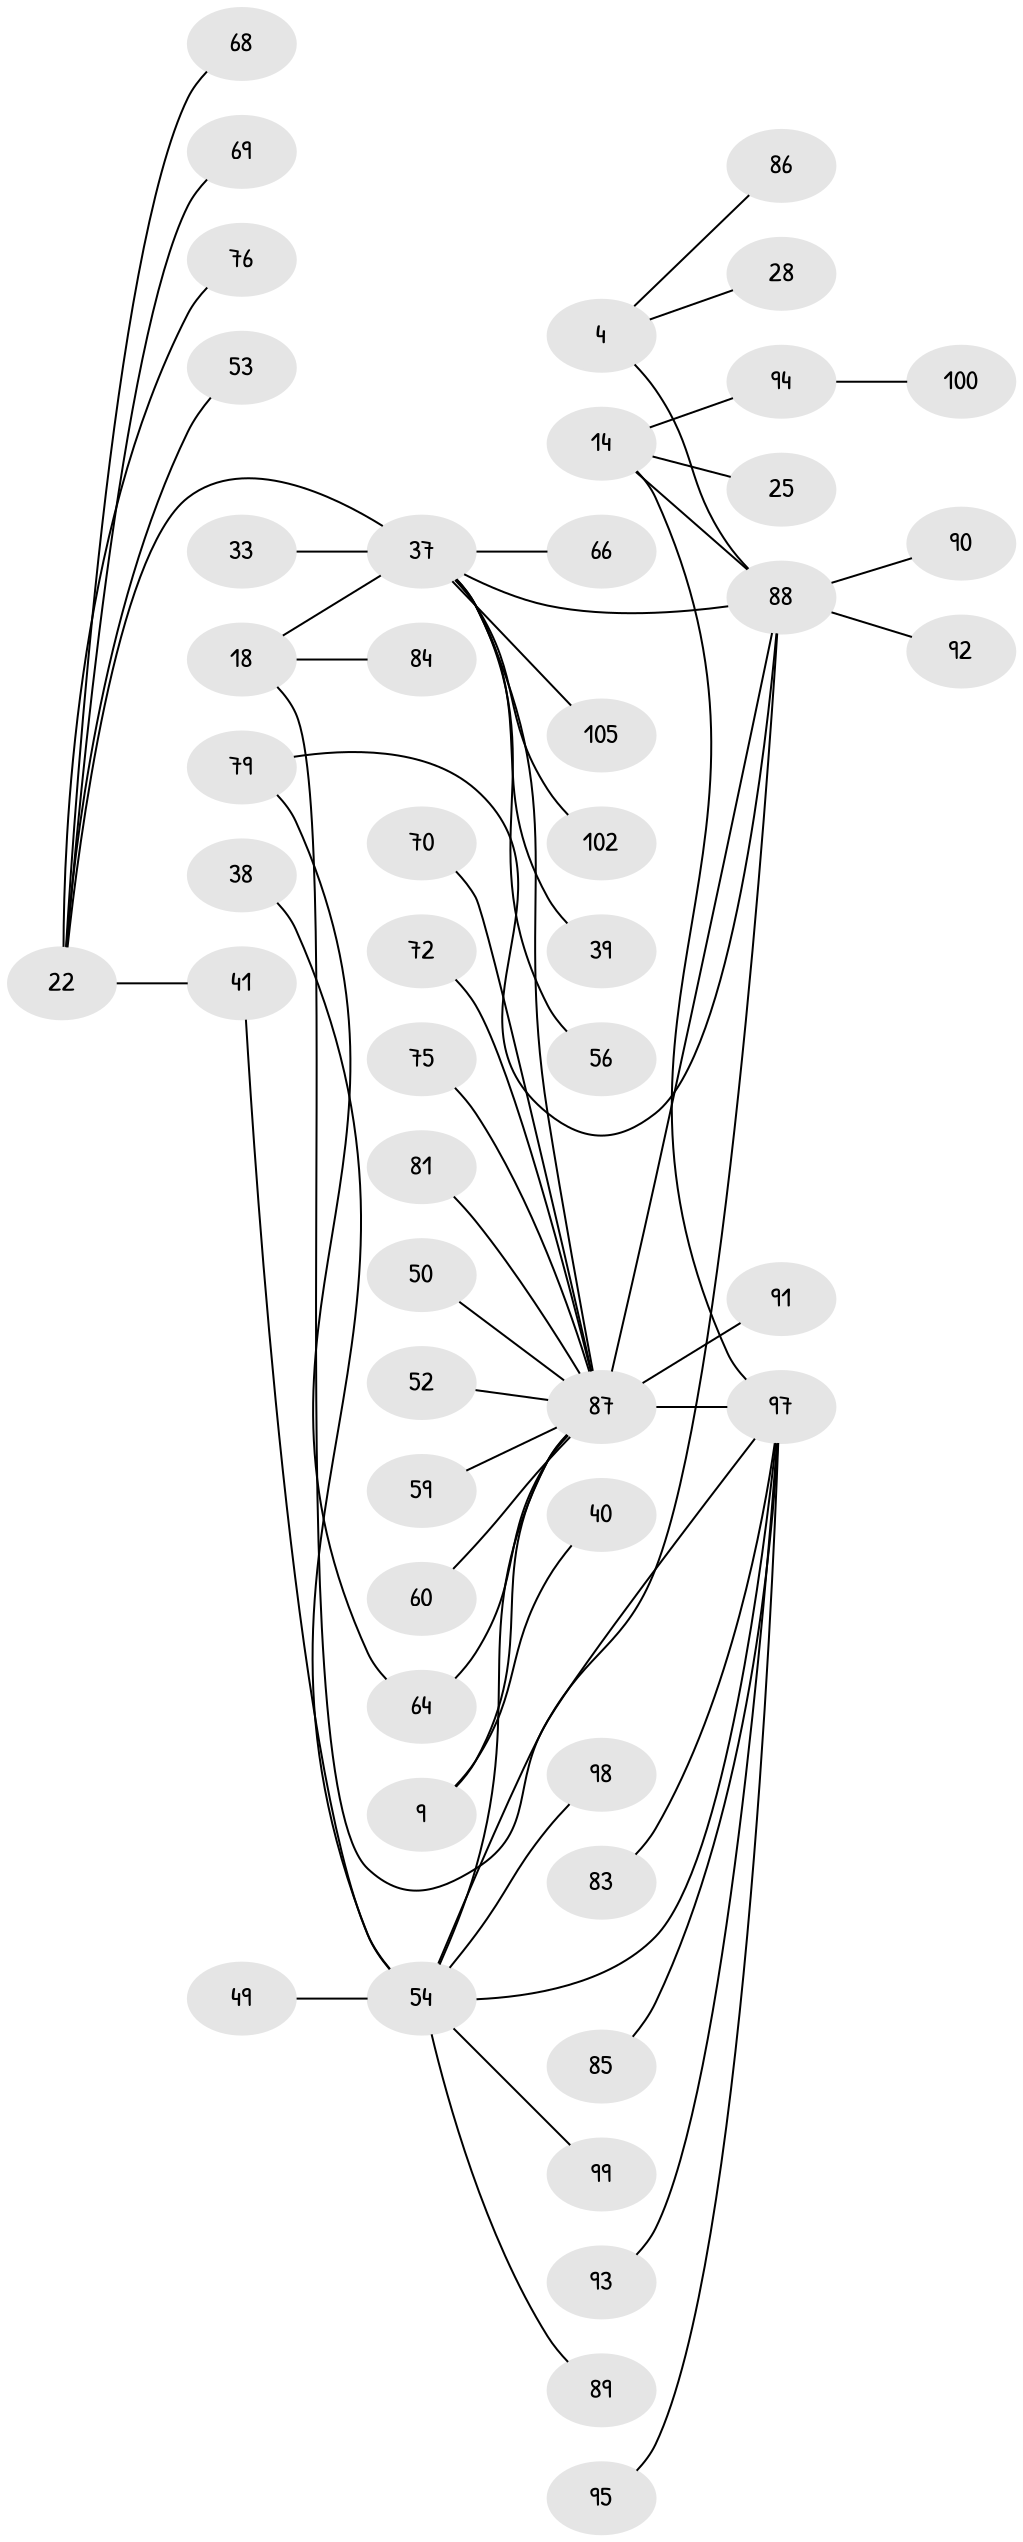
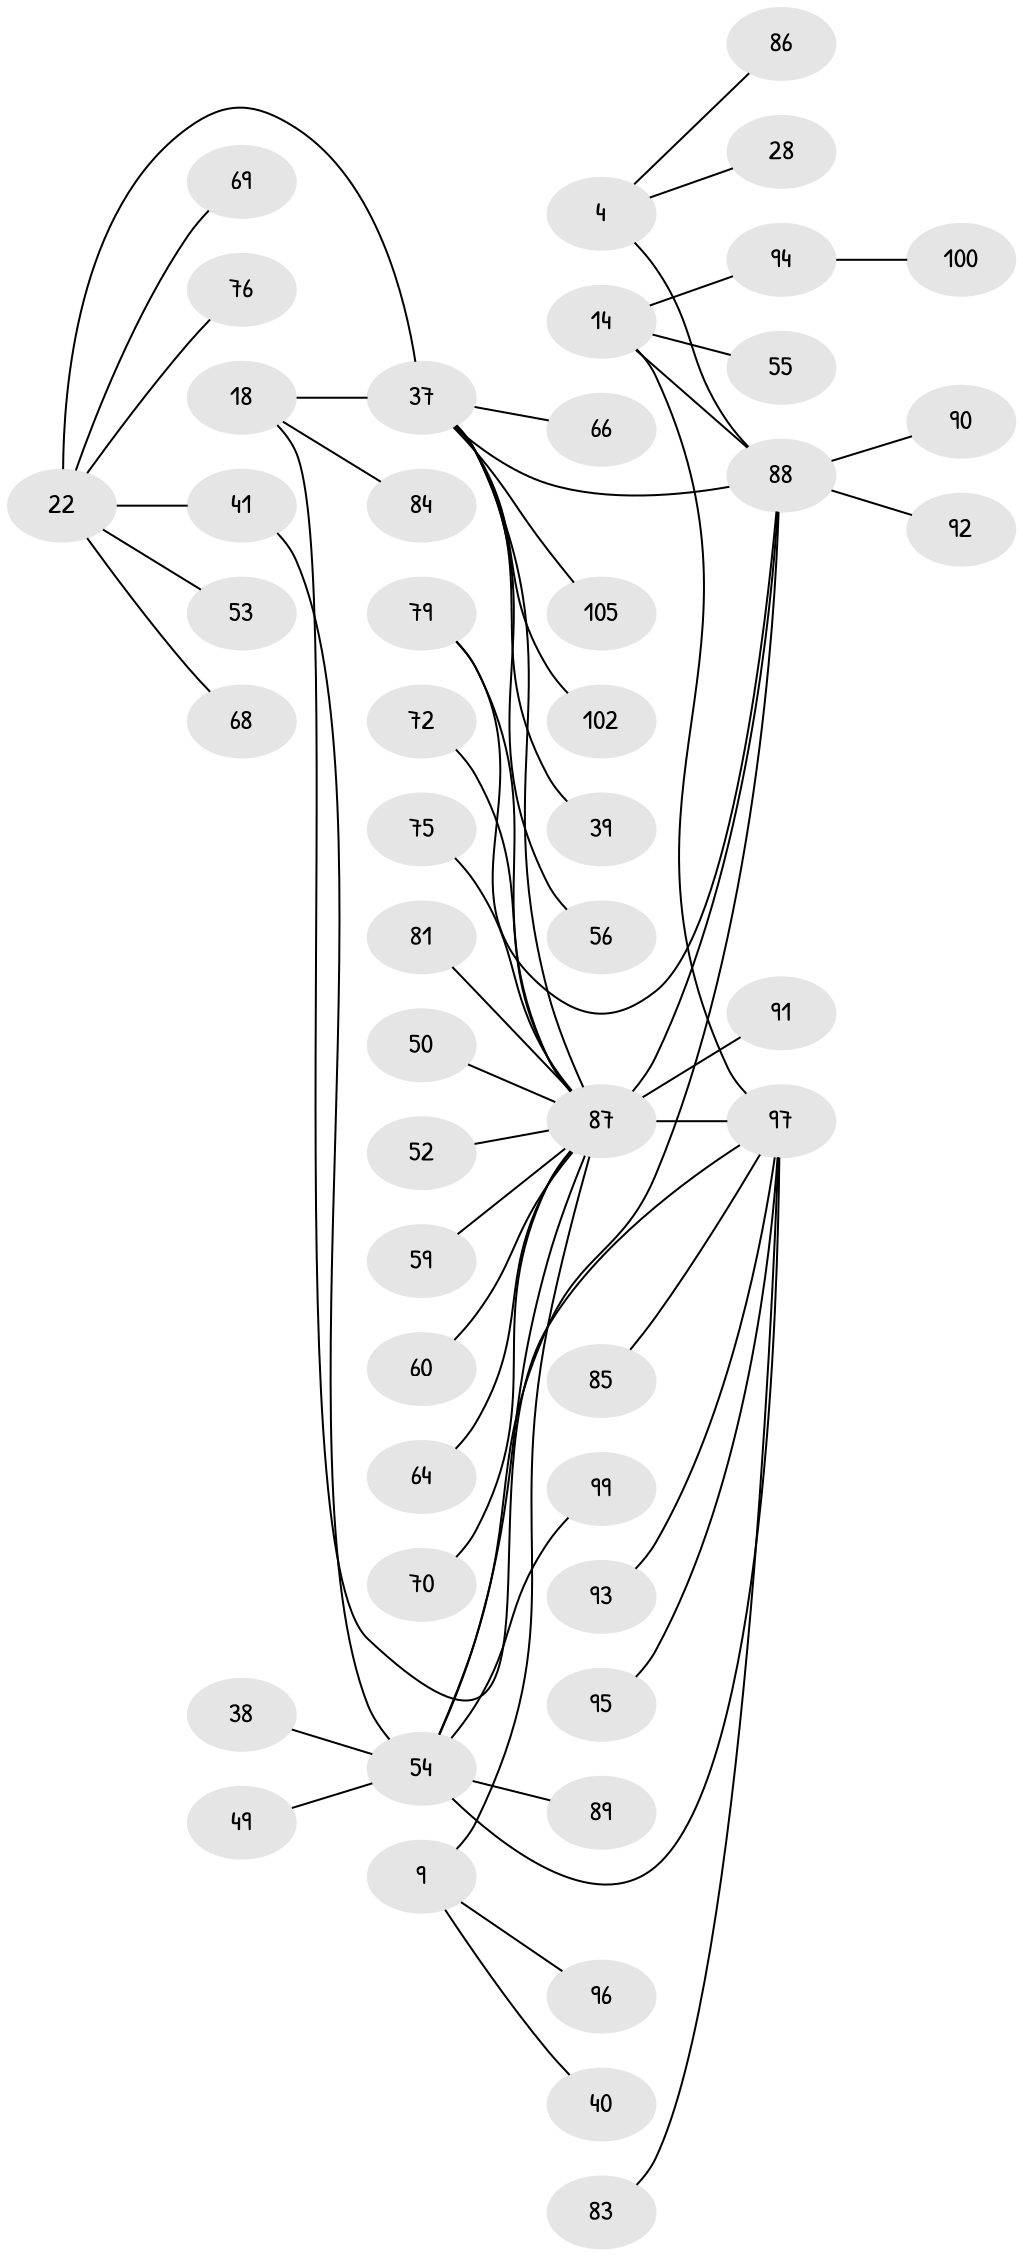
node "25": label "25" -> "55"
node "33": removed
edge "79" -- "64": now "79" -- "87"
node "98": removed
node "96": added
